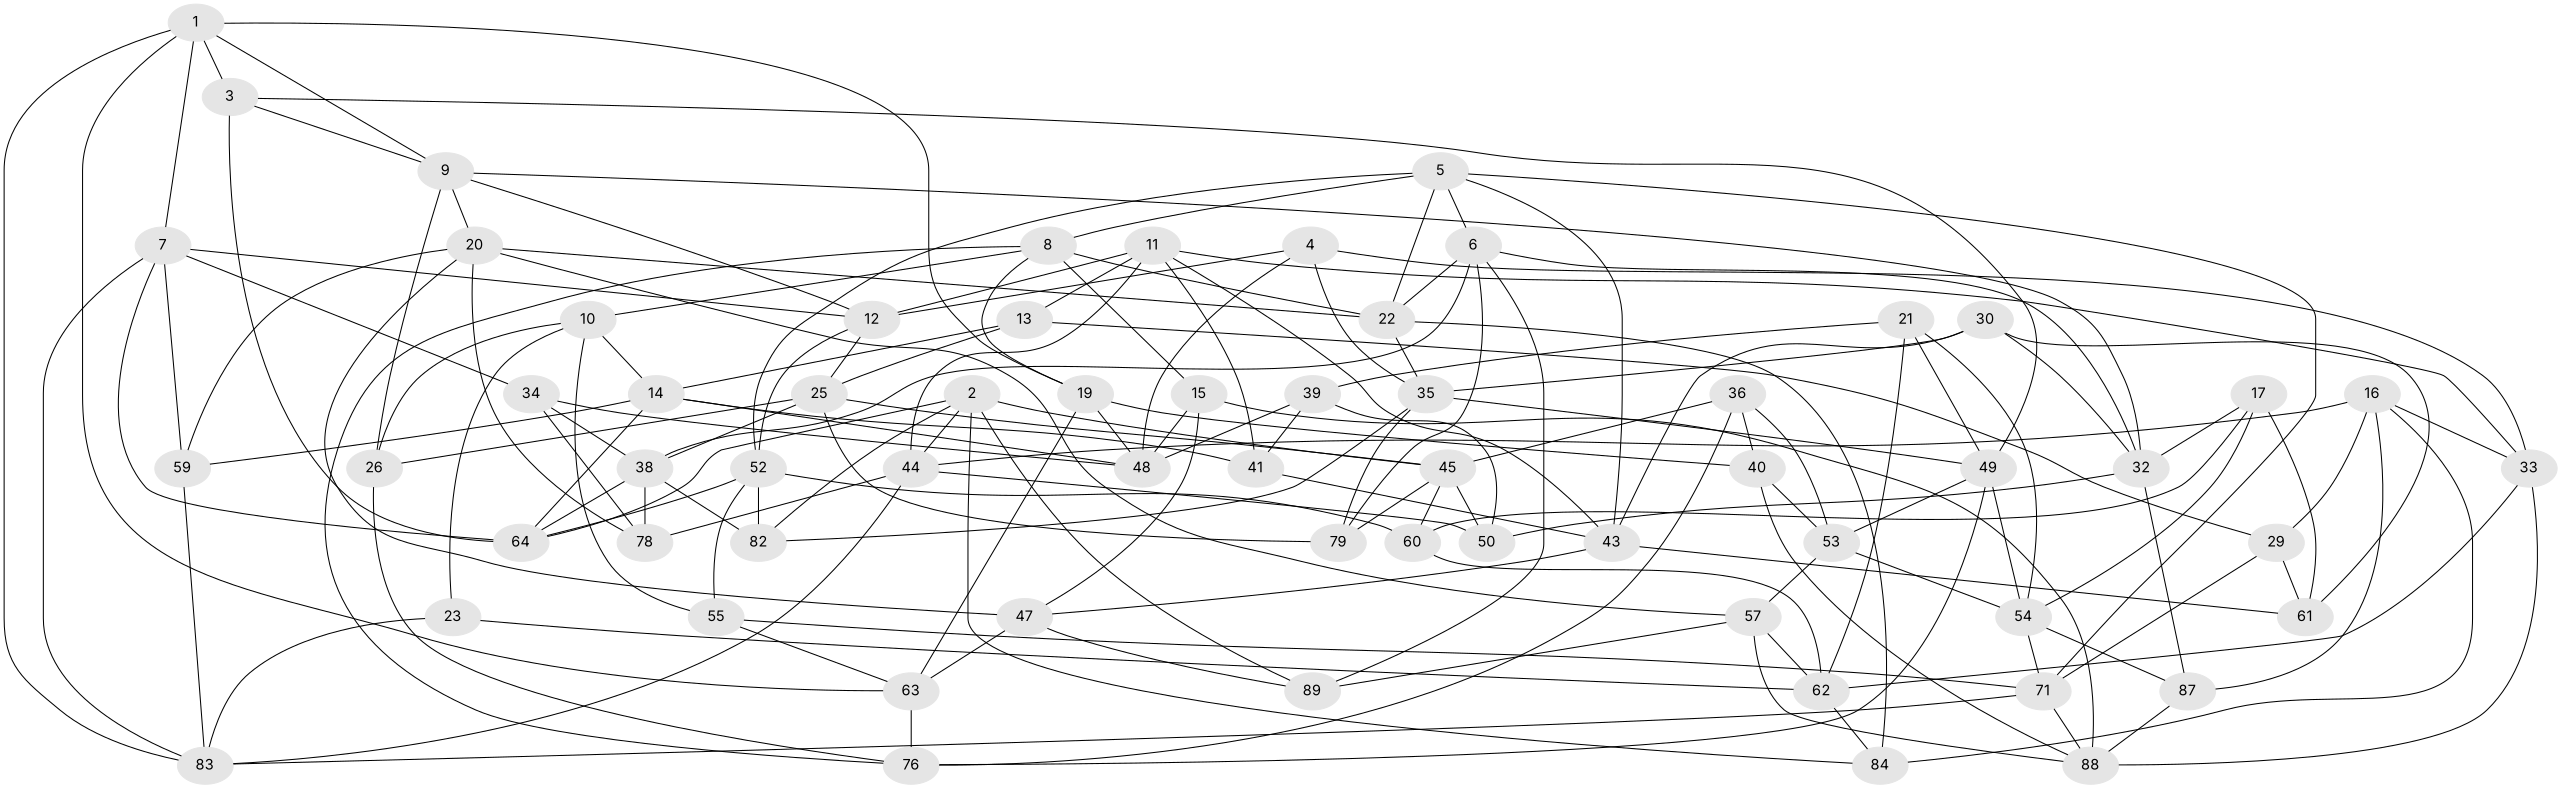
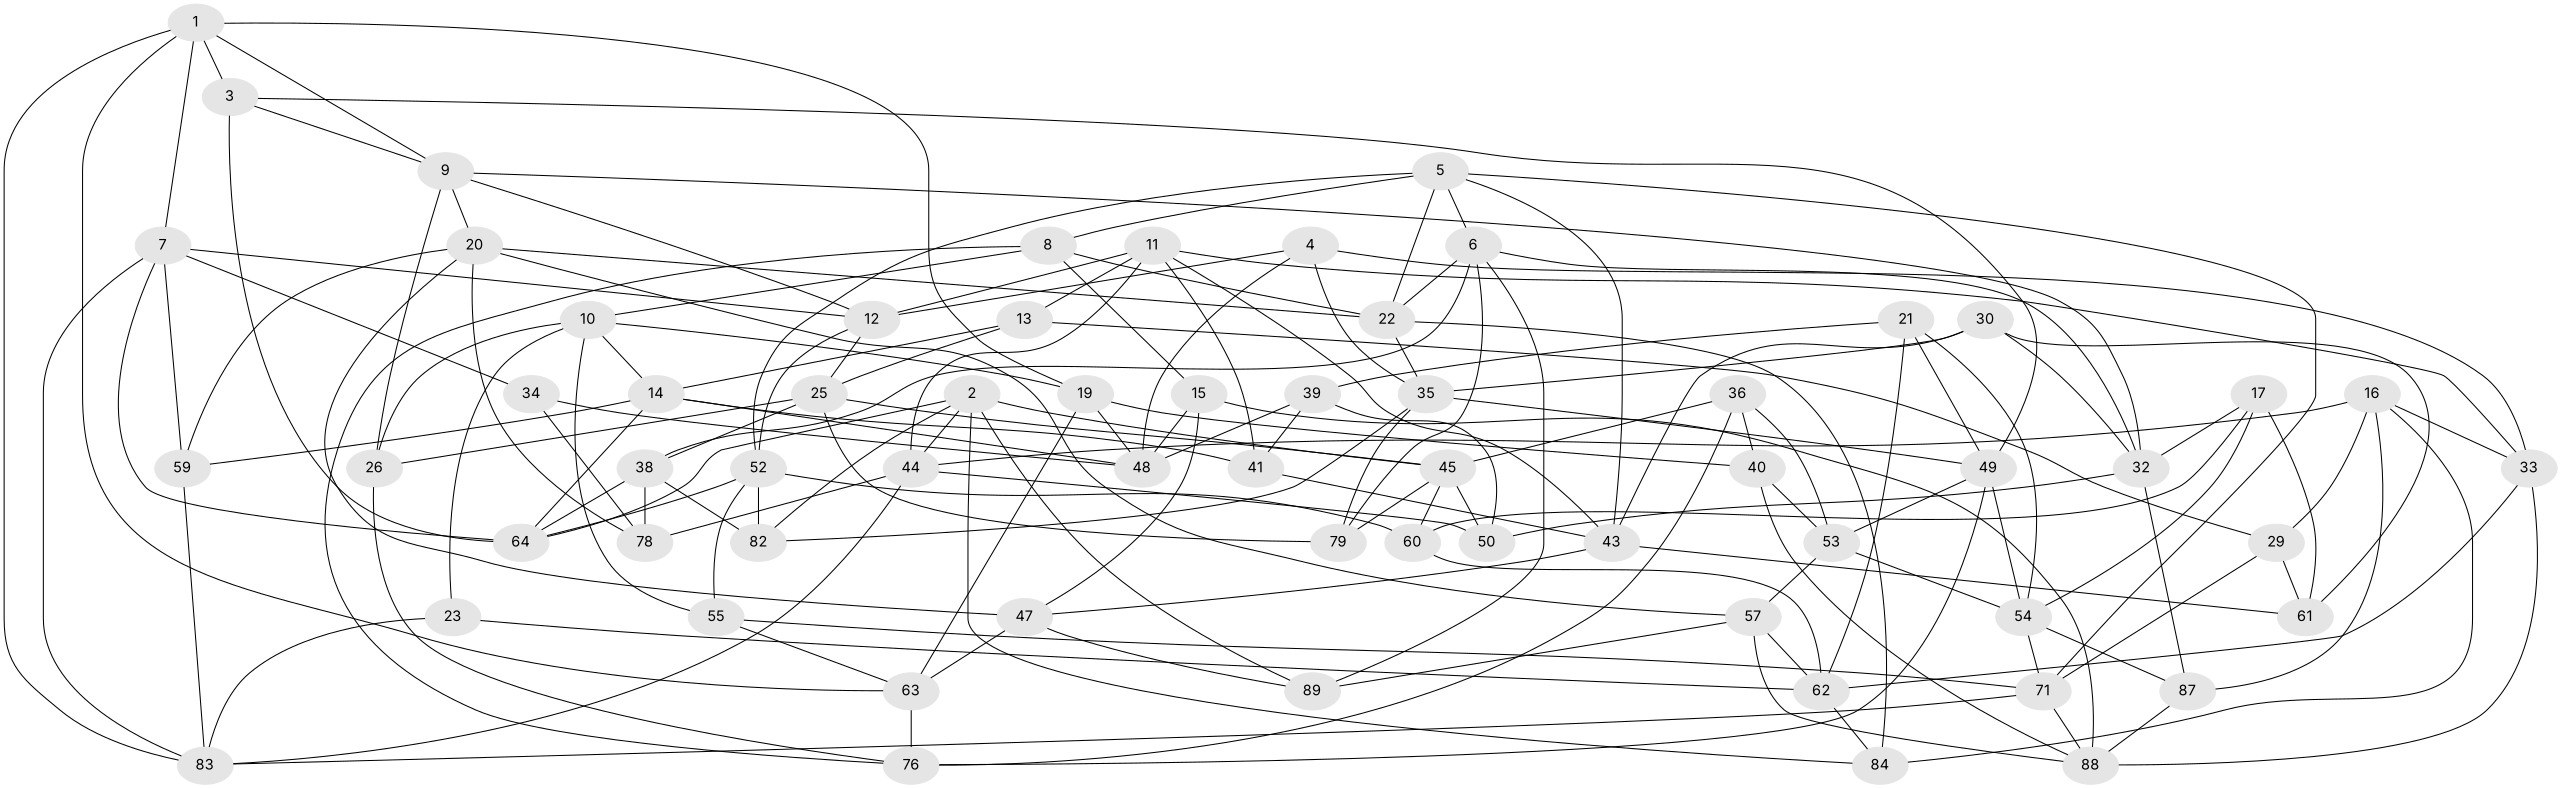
edge "8" -- "19": now "10" -- "19"
edge "34" -- "38": removed
